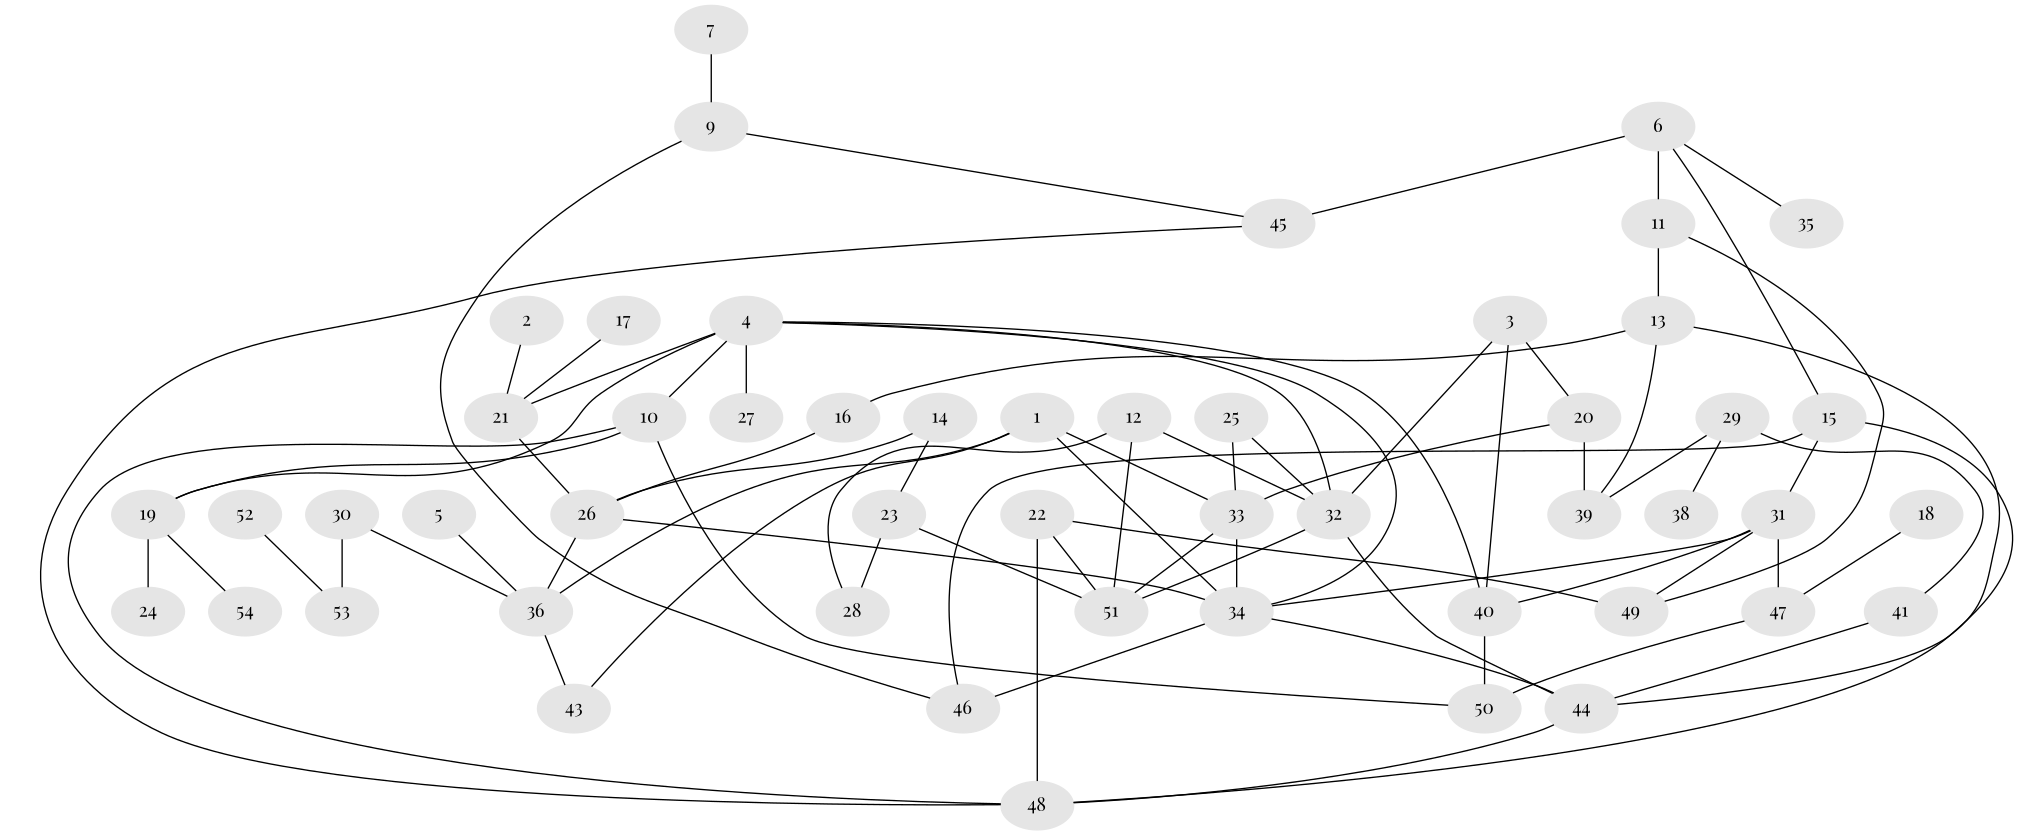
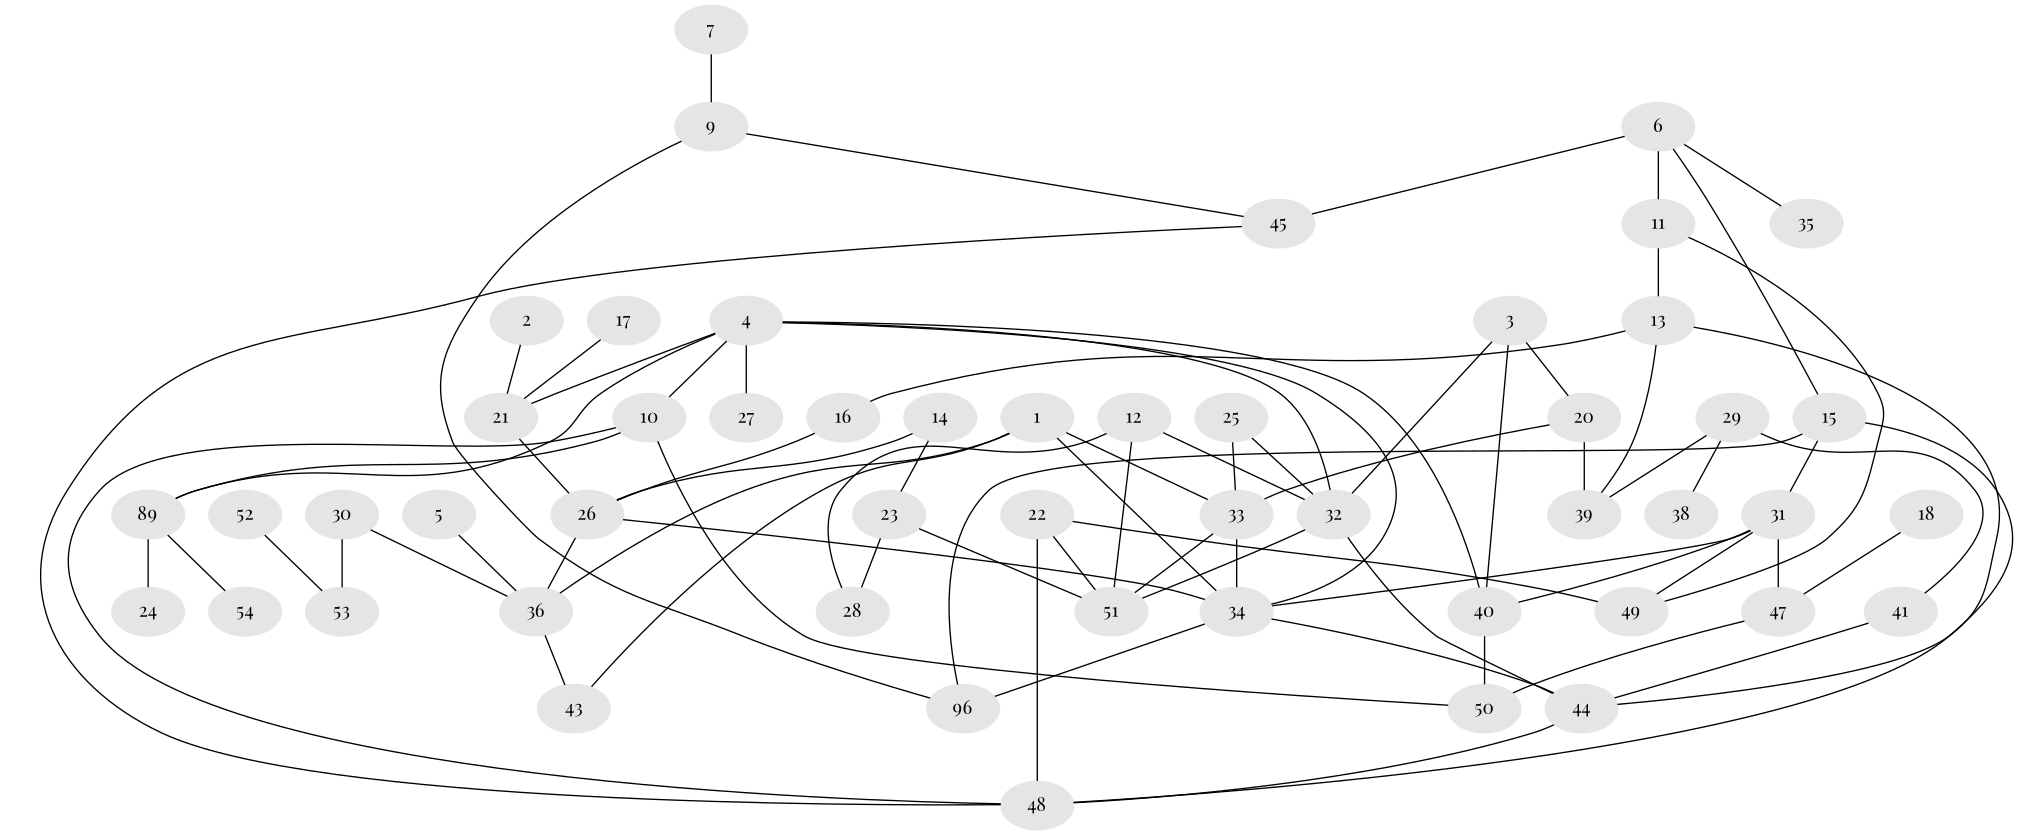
node "19": label "19" -> "89"
node "46": label "46" -> "96"
